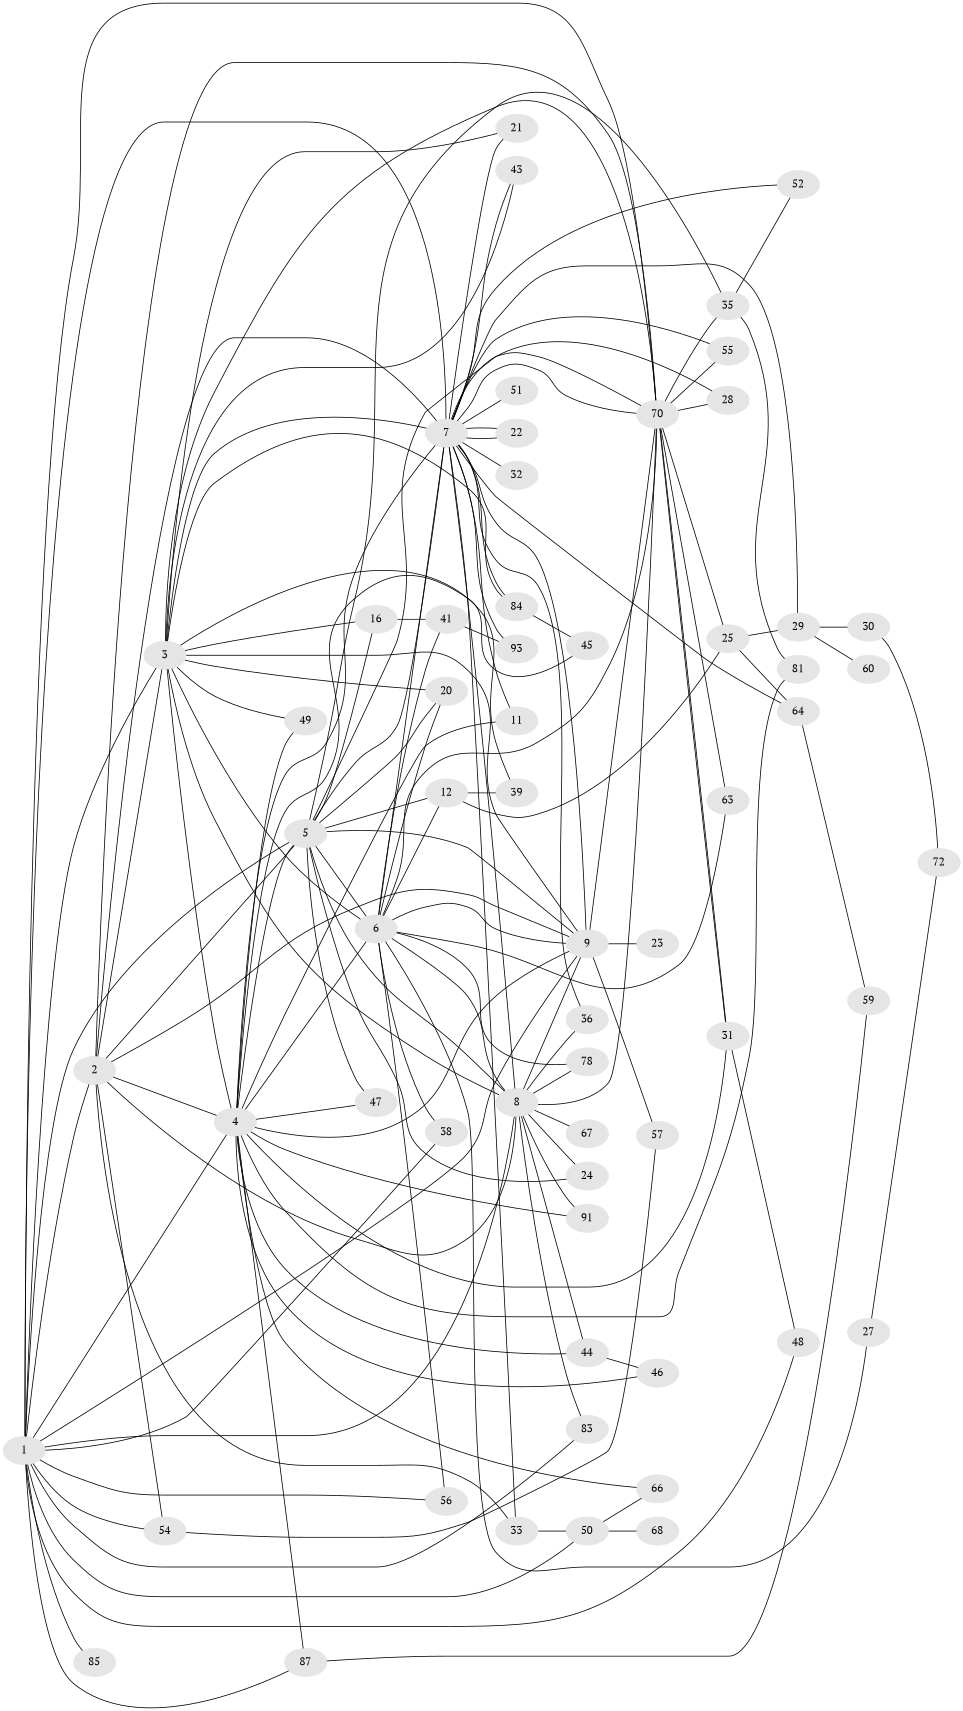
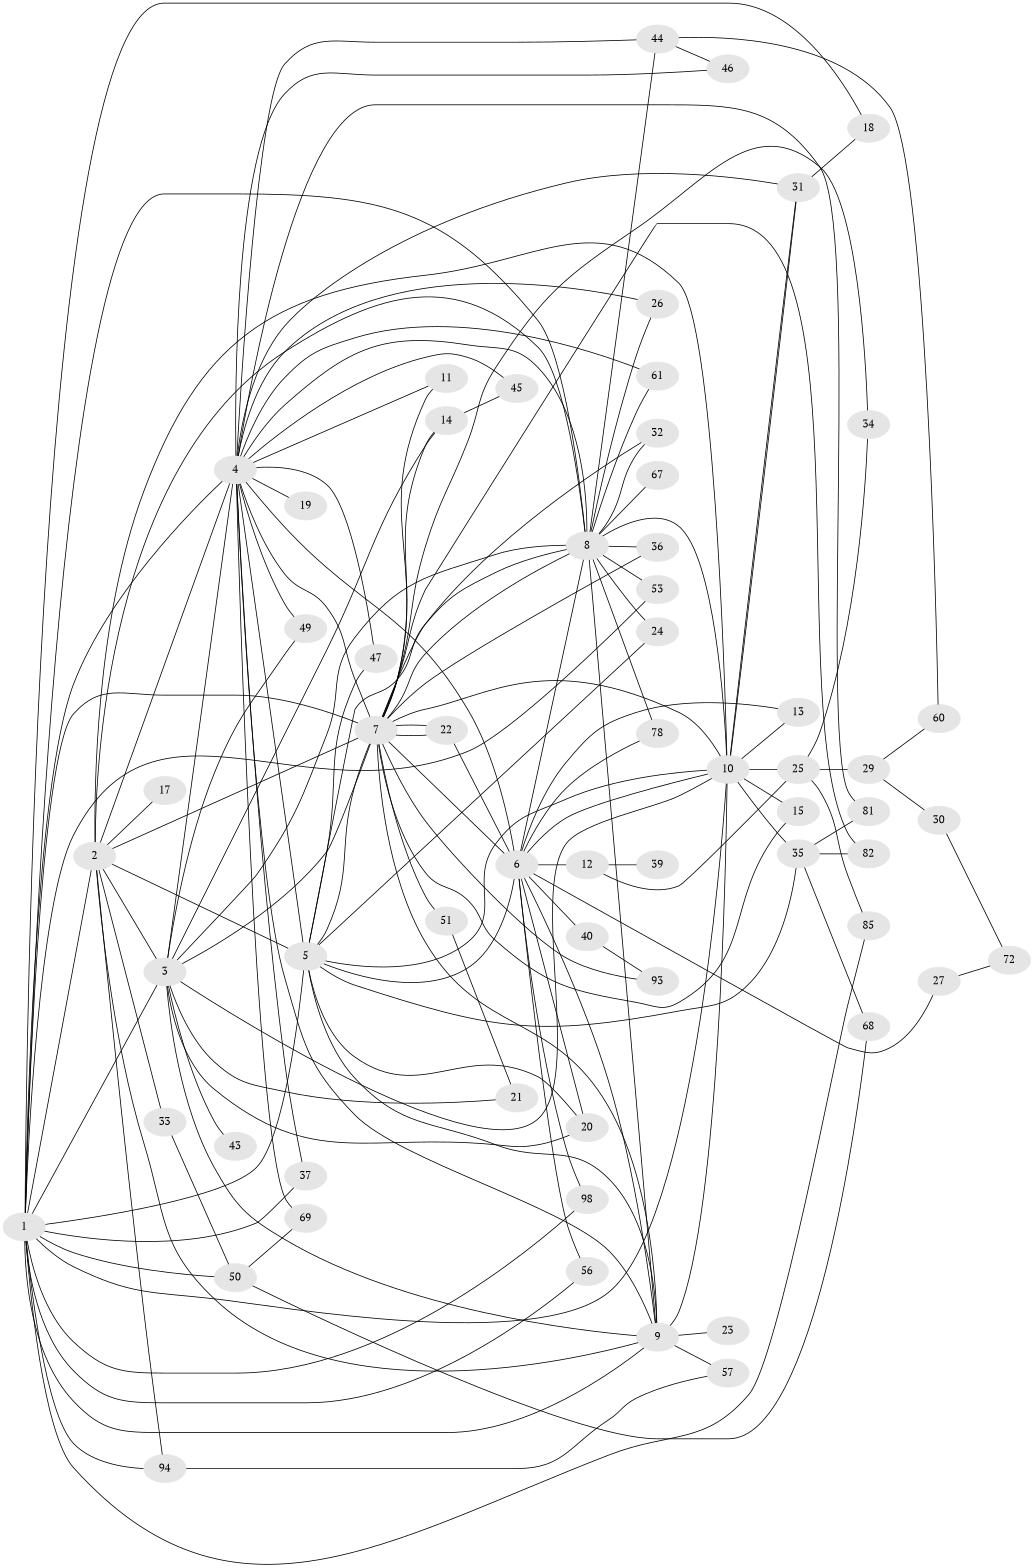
node "52": label "52" -> "82"
edge "7" -- "29": removed
edge "21" -- "7": now "21" -- "51"
edge "44" -- "60": added
edge "43" -- "7": removed
node "26": added
edge "4" -- "8": added
node "55": label "55" -> "15"
node "28": removed
node "70": label "70" -> "10"
edge "32" -- "8": added
node "19": added
edge "3" -- "39": removed
node "84": label "84" -> "14"
node "16": removed
node "41": label "41" -> "40"
node "64": label "64" -> "34"
node "17": added
node "63": label "63" -> "13"
edge "3" -- "6": now "22" -- "6"
edge "12" -- "5": removed
edge "25" -- "85": added
edge "35" -- "68": added
edge "7" -- "33": removed
node "59": removed
node "38": label "38" -> "98"
node "91": label "91" -> "61"
node "48": label "48" -> "18"
node "83": label "83" -> "53"
node "66": label "66" -> "69"
node "54": label "54" -> "94"
node "87": label "87" -> "37"
